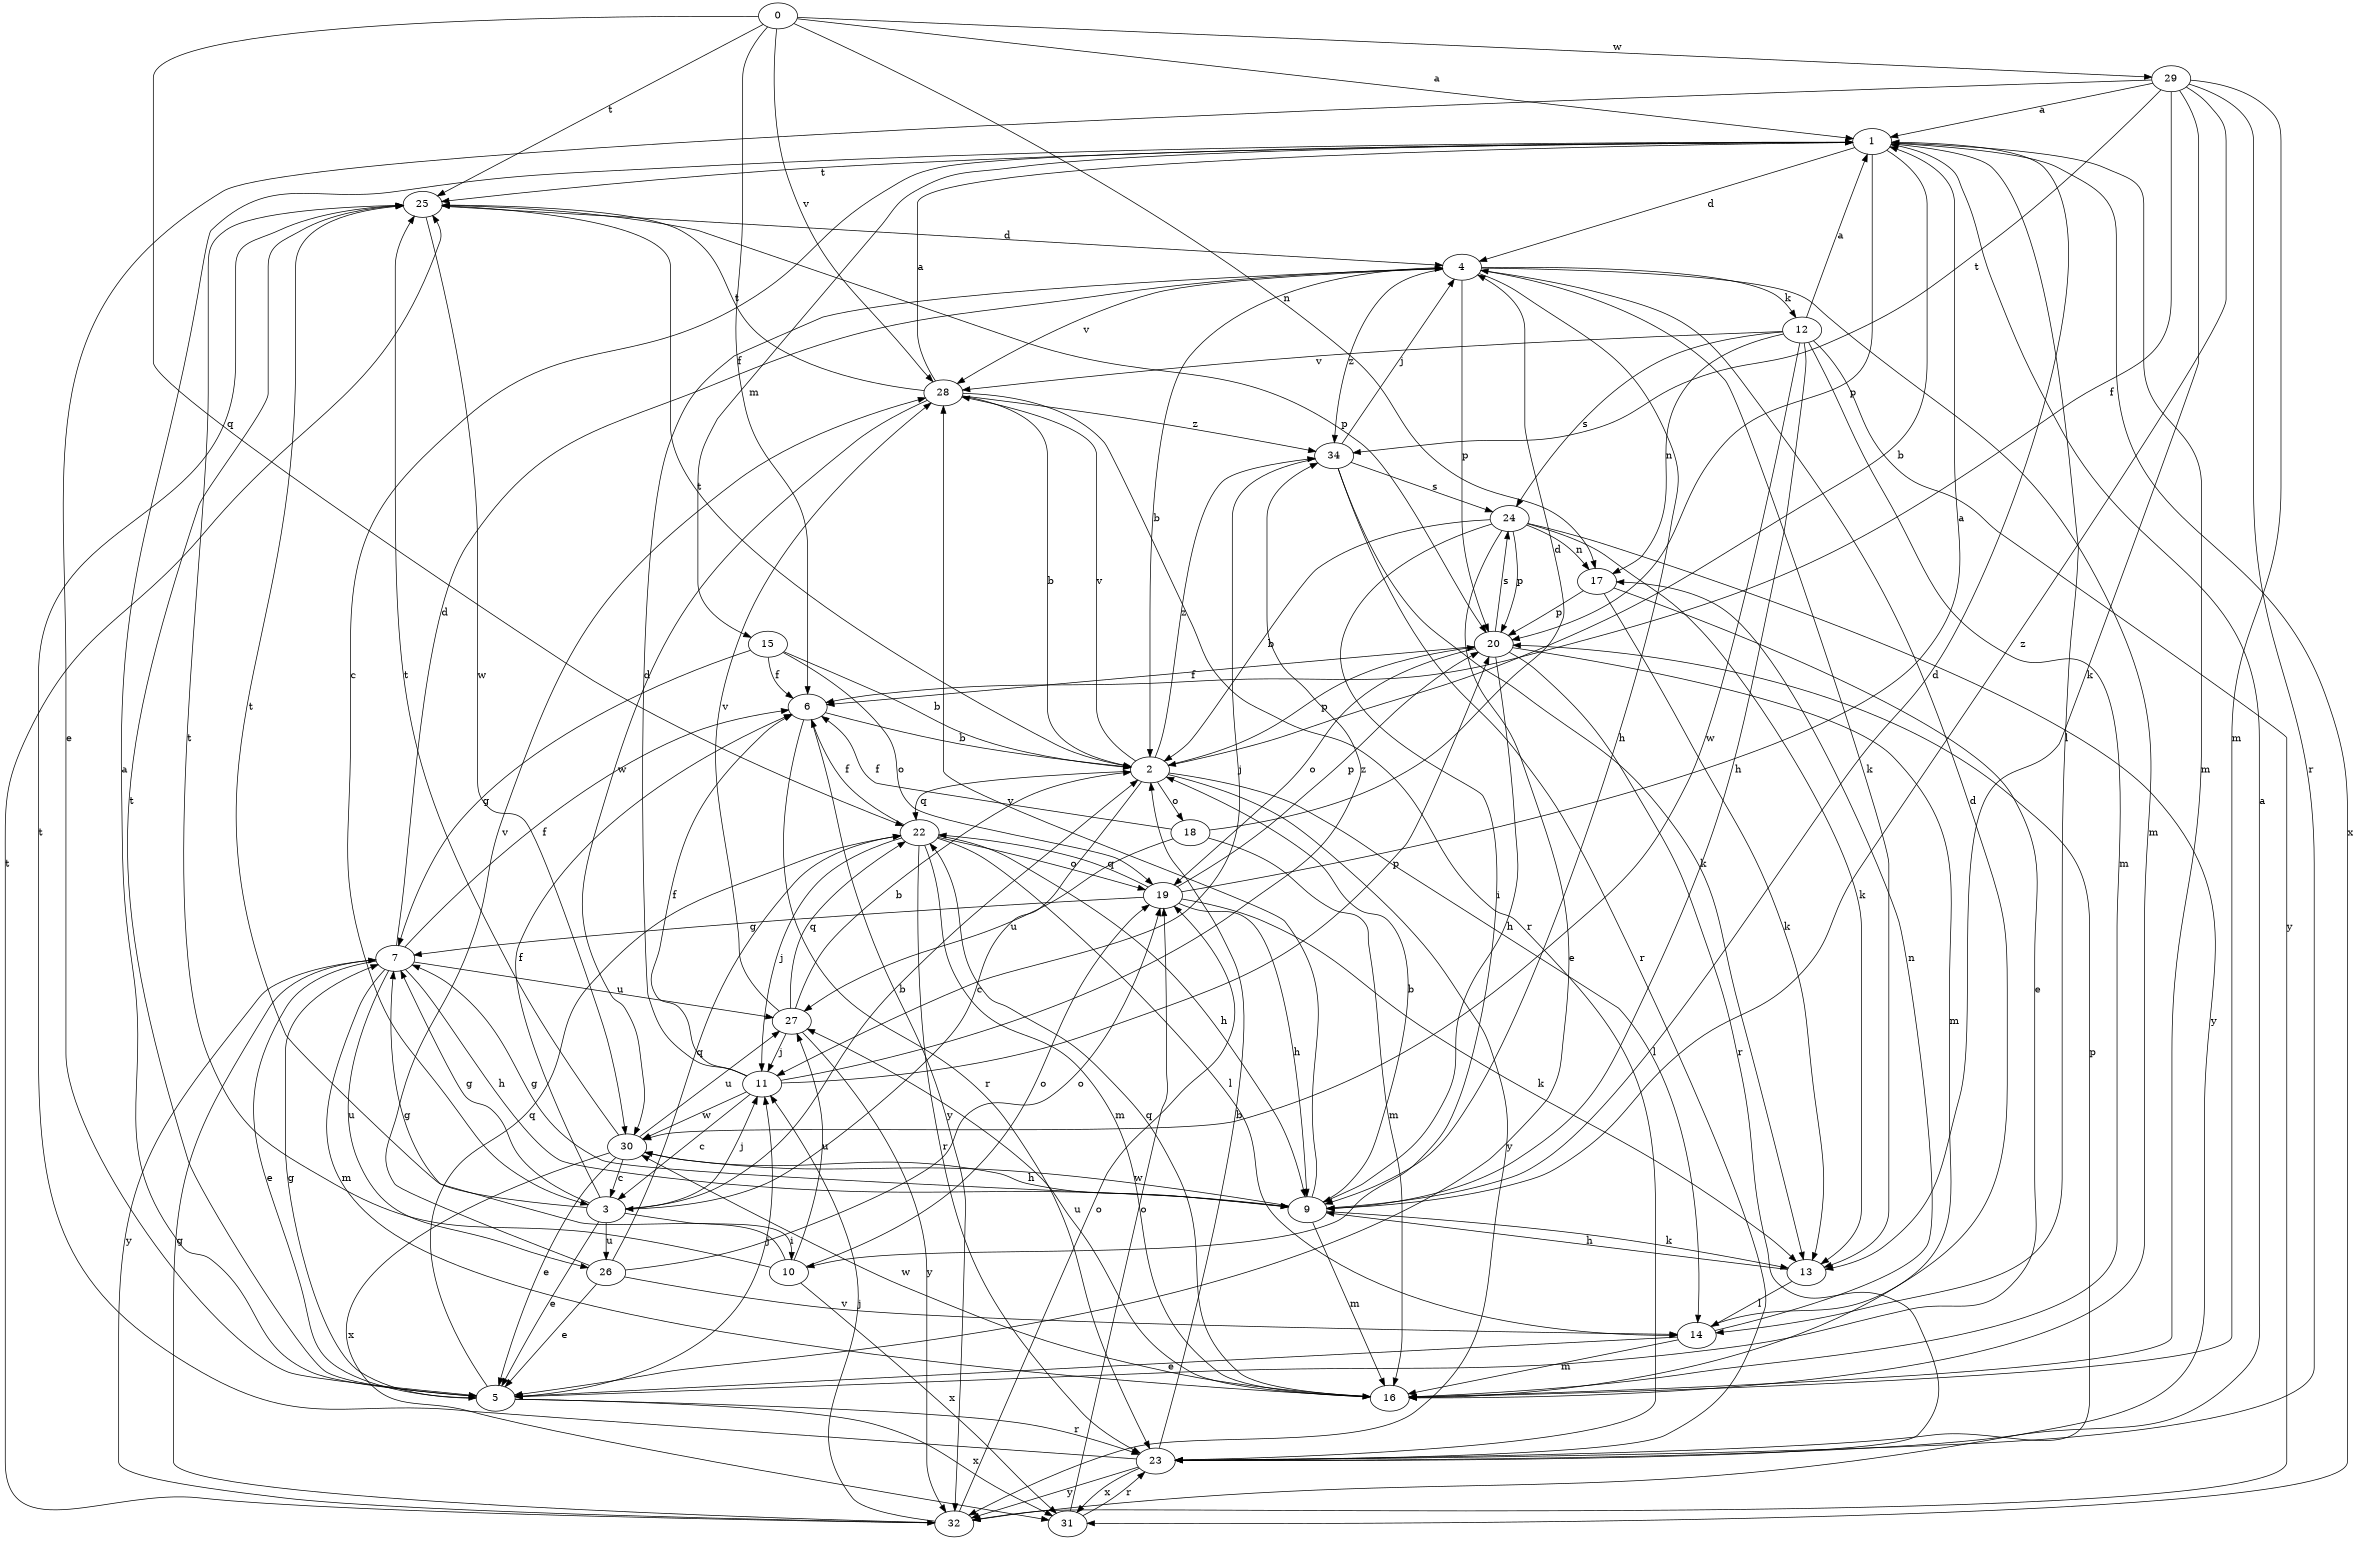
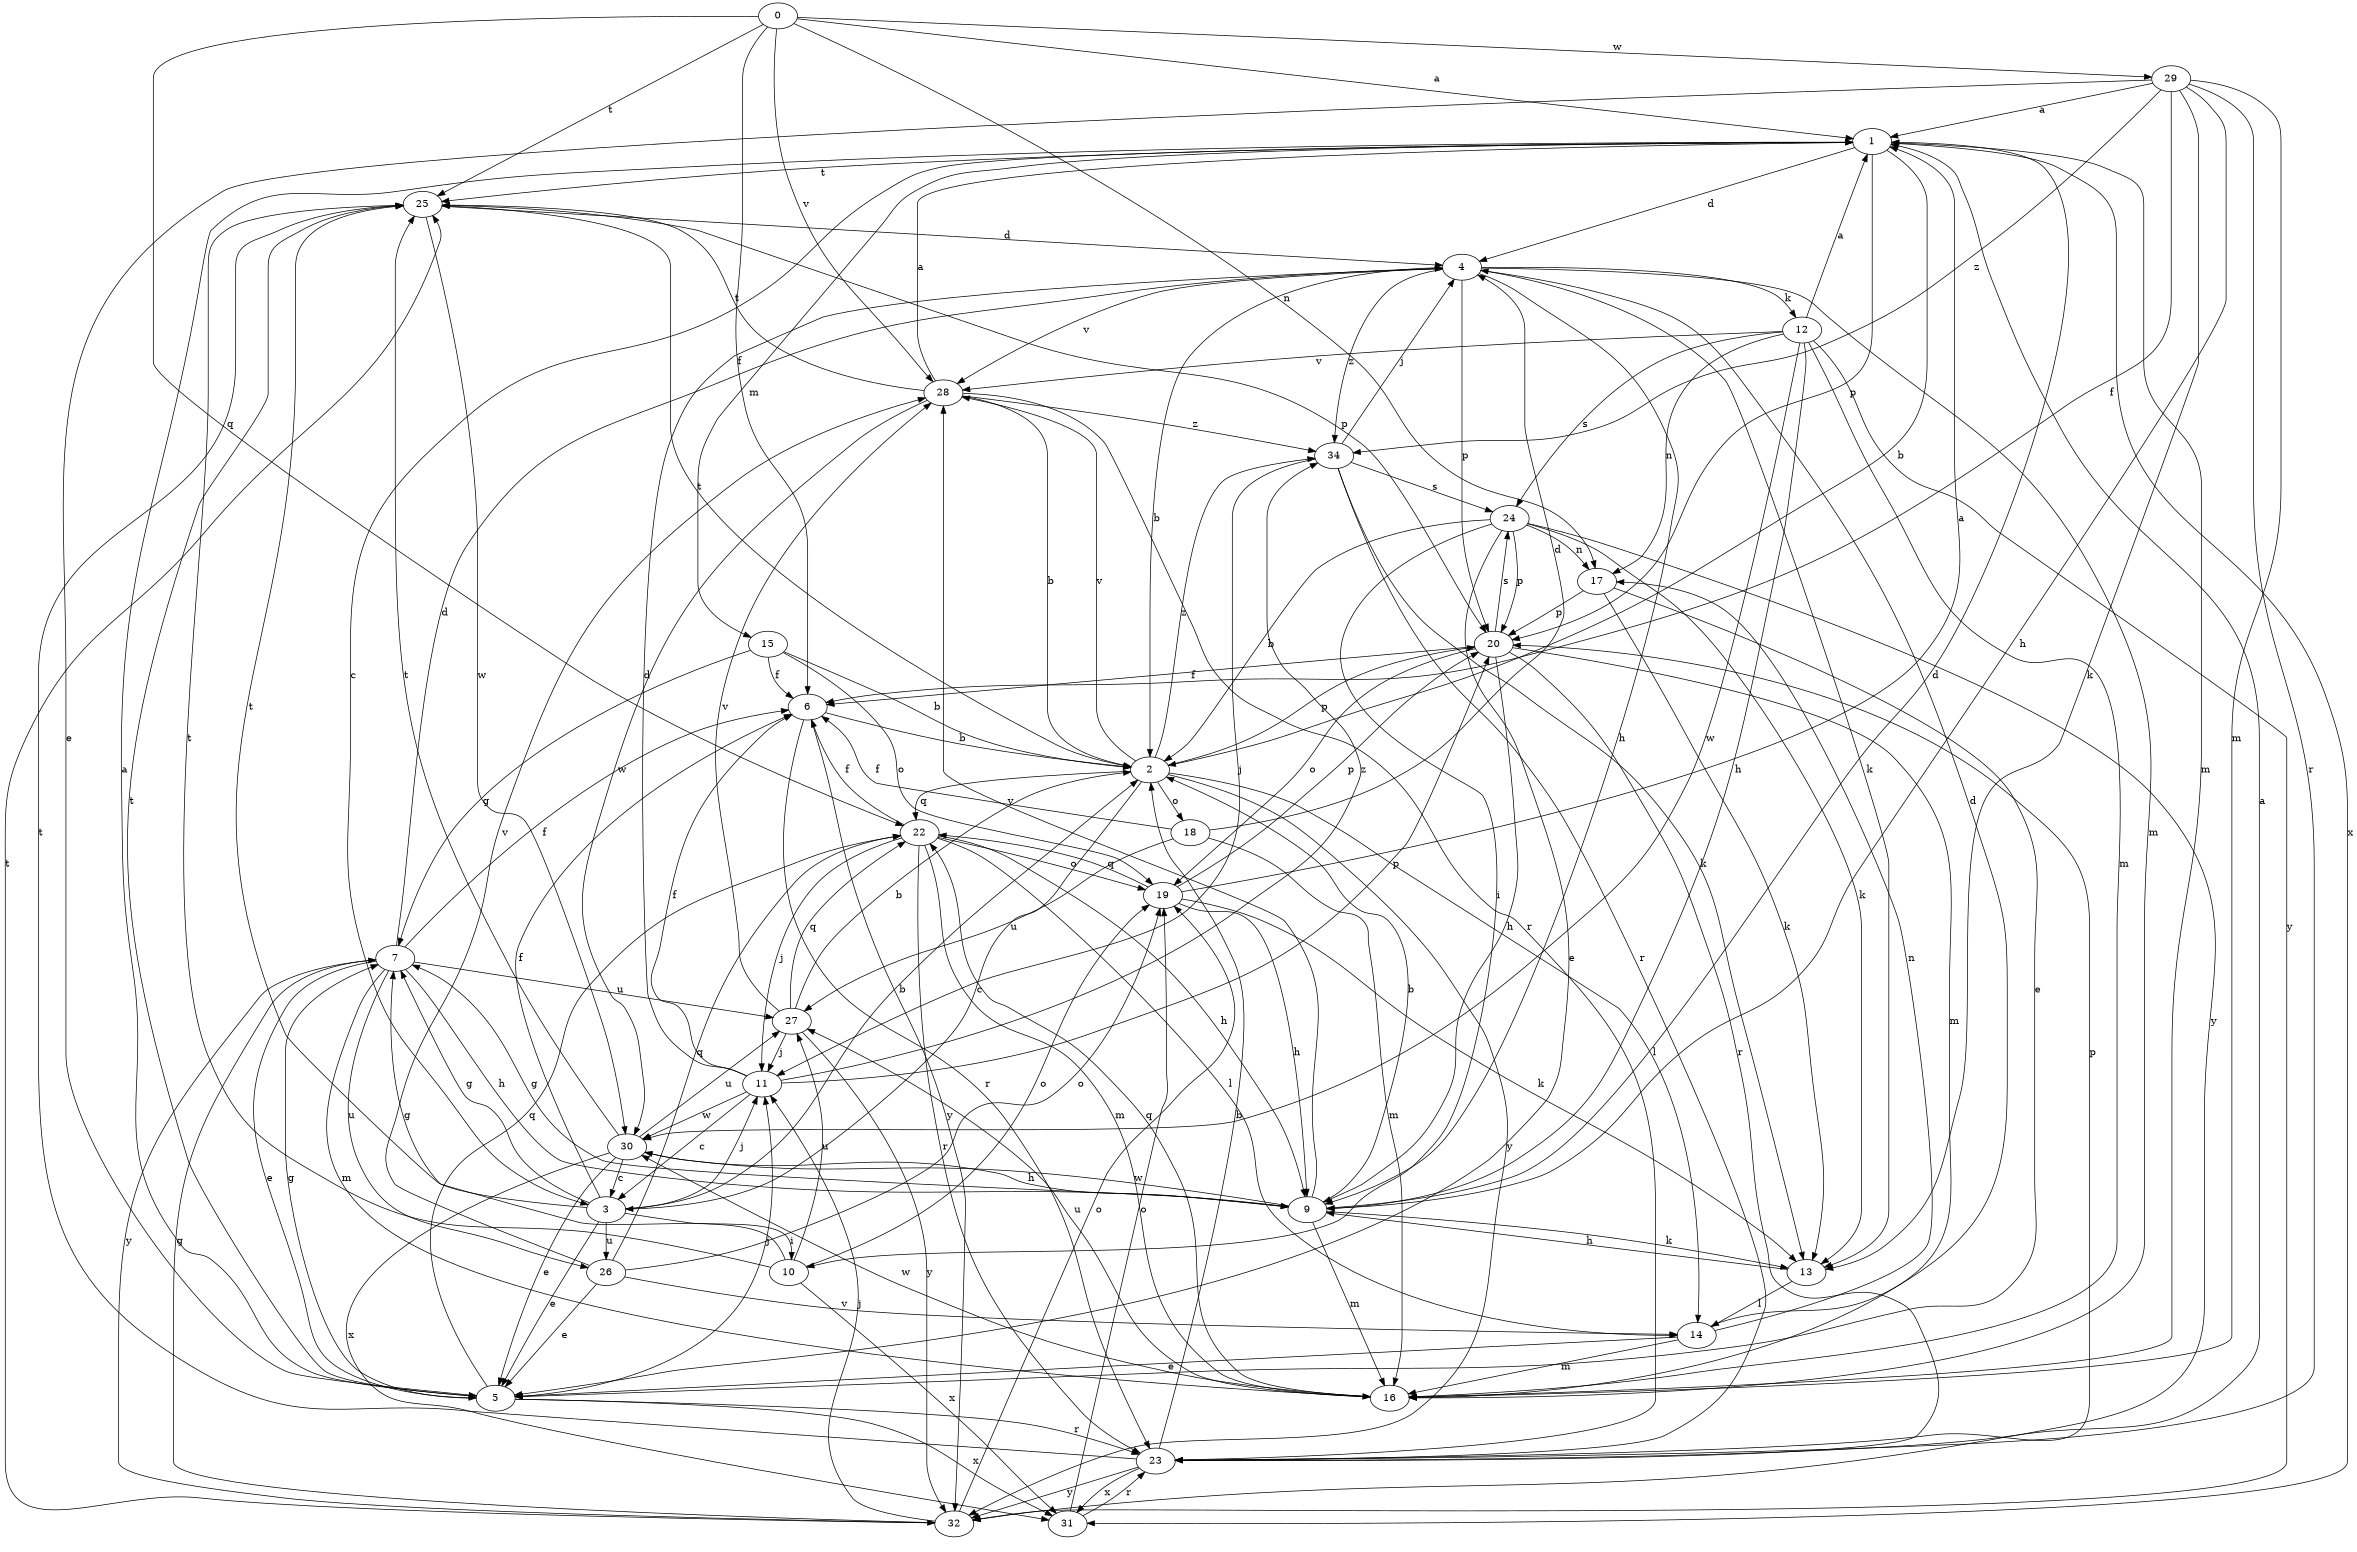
edge "29" -> "34": label "t" -> "z"
edge "29" -> "9": label "z" -> "h"
edge "1" -> "14": removed, label "l"
edge "19" -> "7": removed, label "g"
